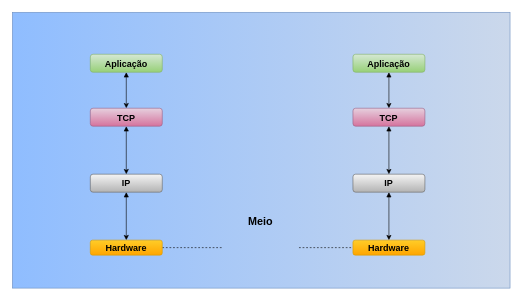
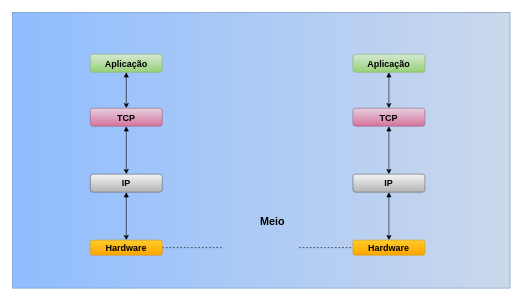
node "Meio": moved (261, 222) -> (273, 222)
